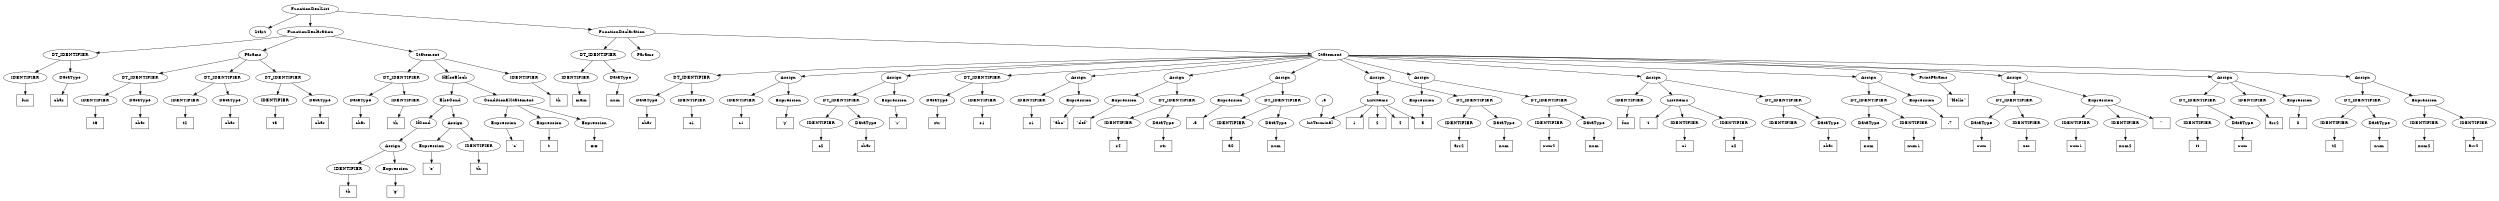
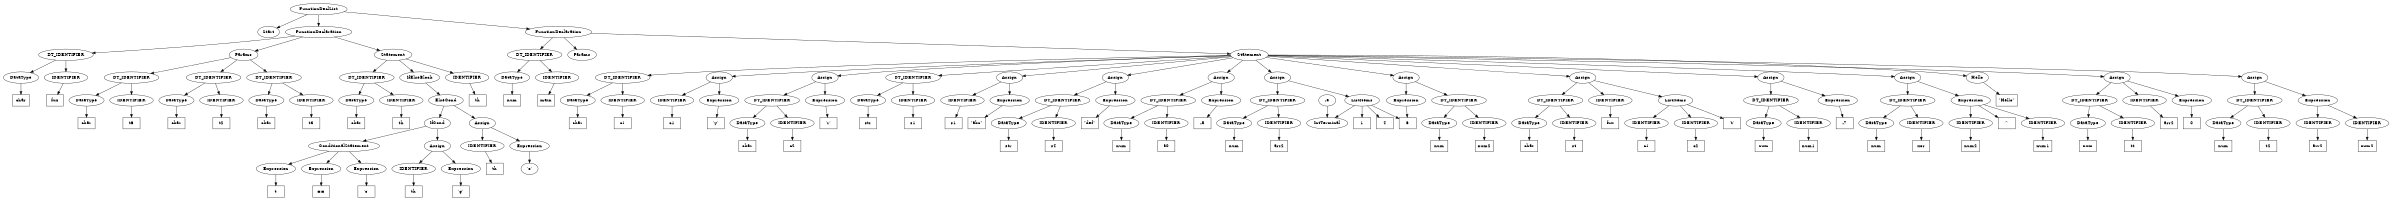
node "PrintParams": label "PrintParams" -> "Hello"
edge "IfElseBlock" -> "ConditionalStatement": now "IfCond" -> "ConditionalStatement"
node "2": removed
node "5": label "5" -> "6"
node "st": added
node "'o'": shape box -> ellipse
